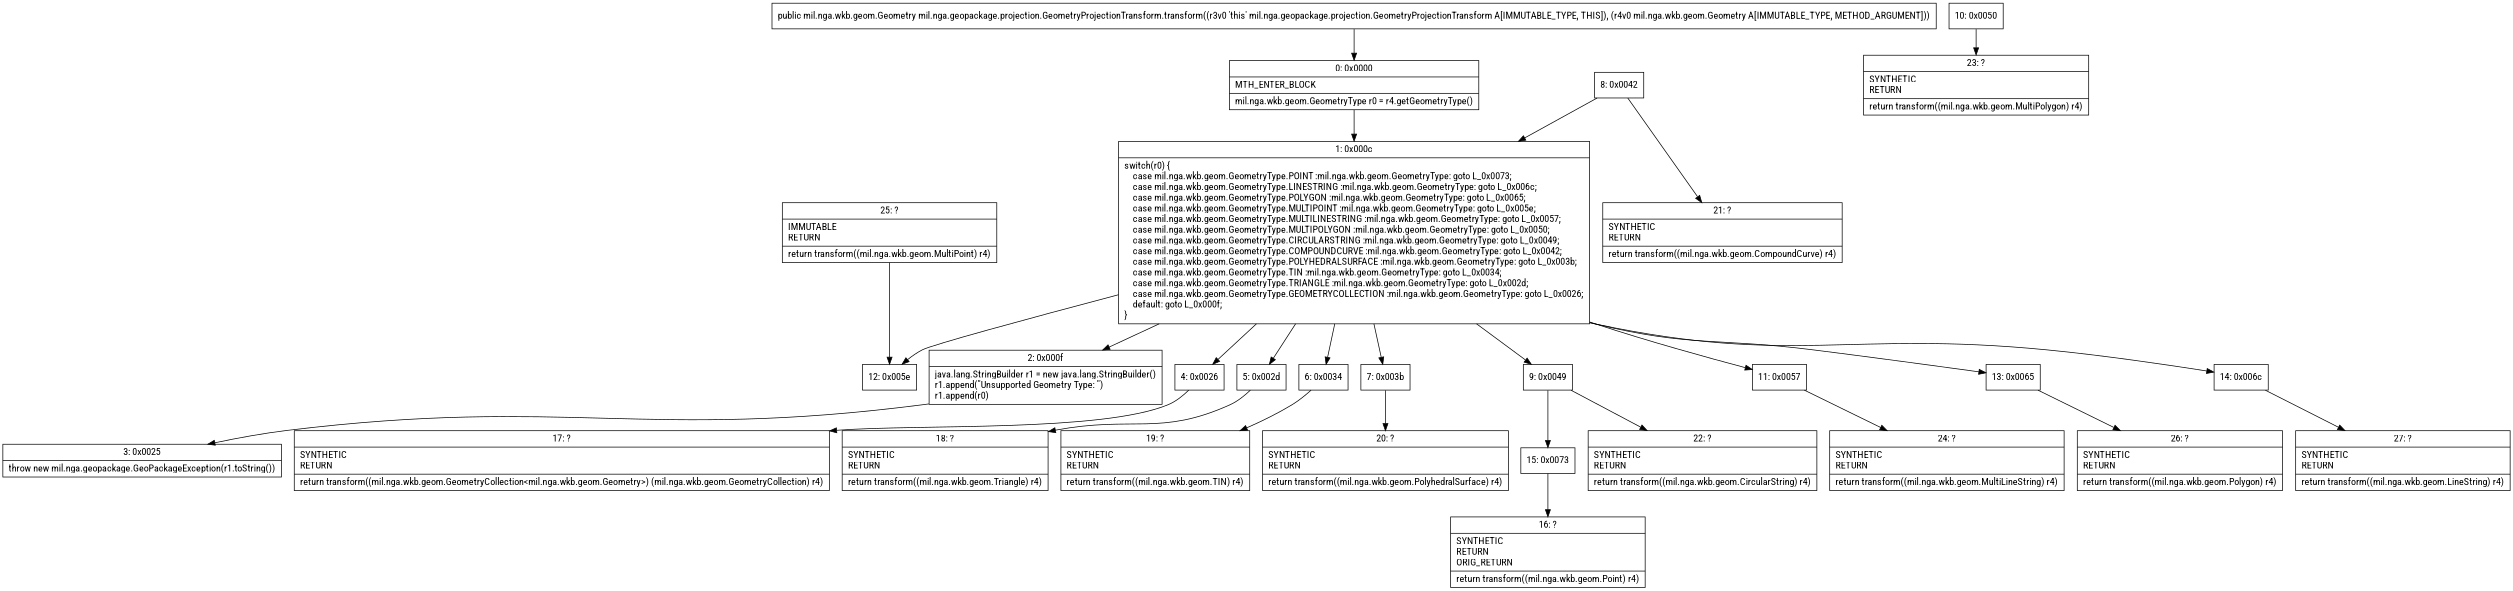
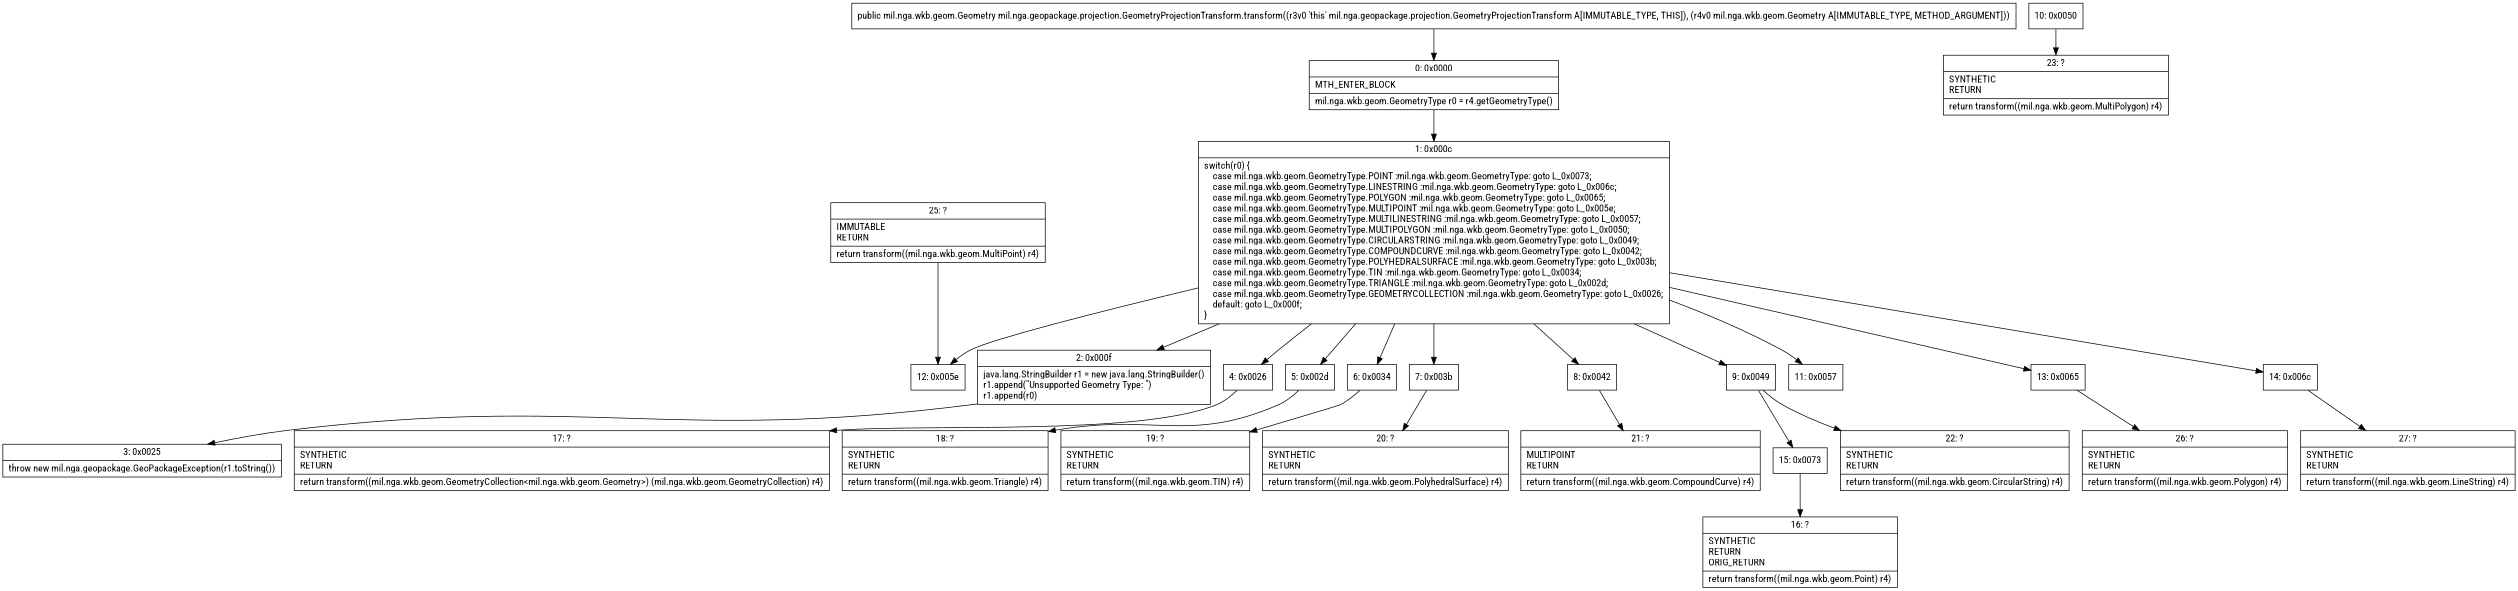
edge "8: 0x0042" -> "1: 0x000c": reversed
node "21: ?": text "SYNTHETIC" -> "MULTIPOINT"
node "24: ?": removed
